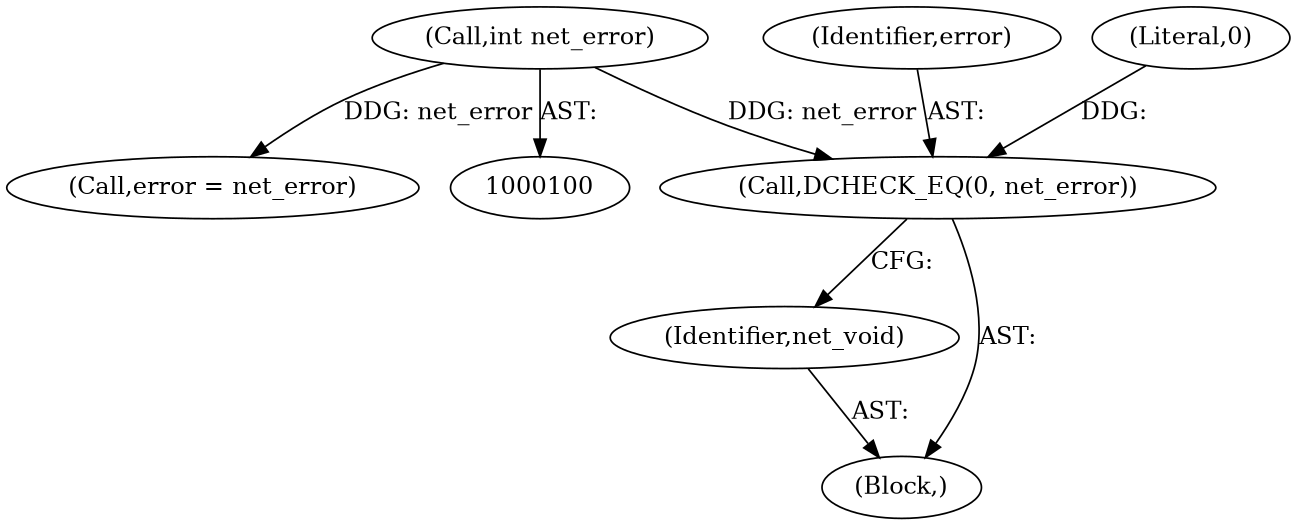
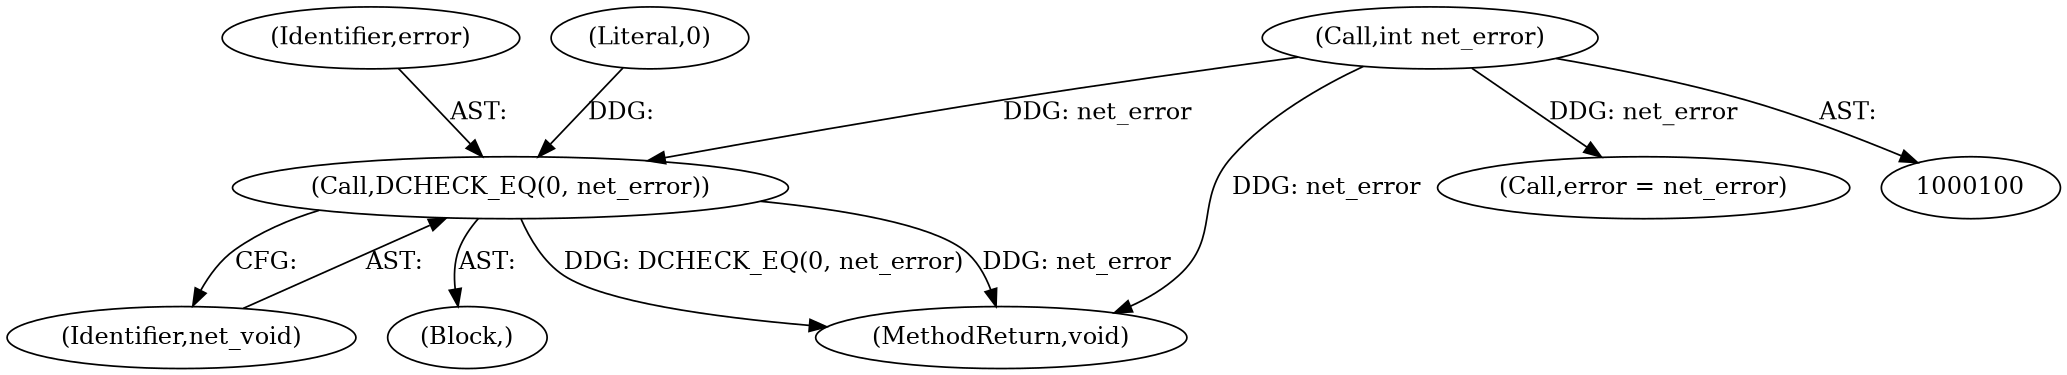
node "(MethodReturn,void)": added
edge "(Identifier,net_void)" -> "(Block,)": now "(Identifier,net_void)" -> "(Call,DCHECK_EQ(0, net_error))"
